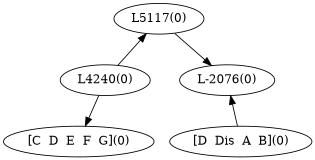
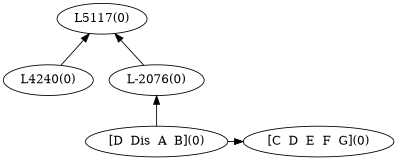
edge "L5117(0)" -> "L-2076(0)": reversed
edge "L4240(0)" -> "[C  D  E  F  G](0)": now "[D  Dis  A  B](0)" -> "[C  D  E  F  G](0)"
